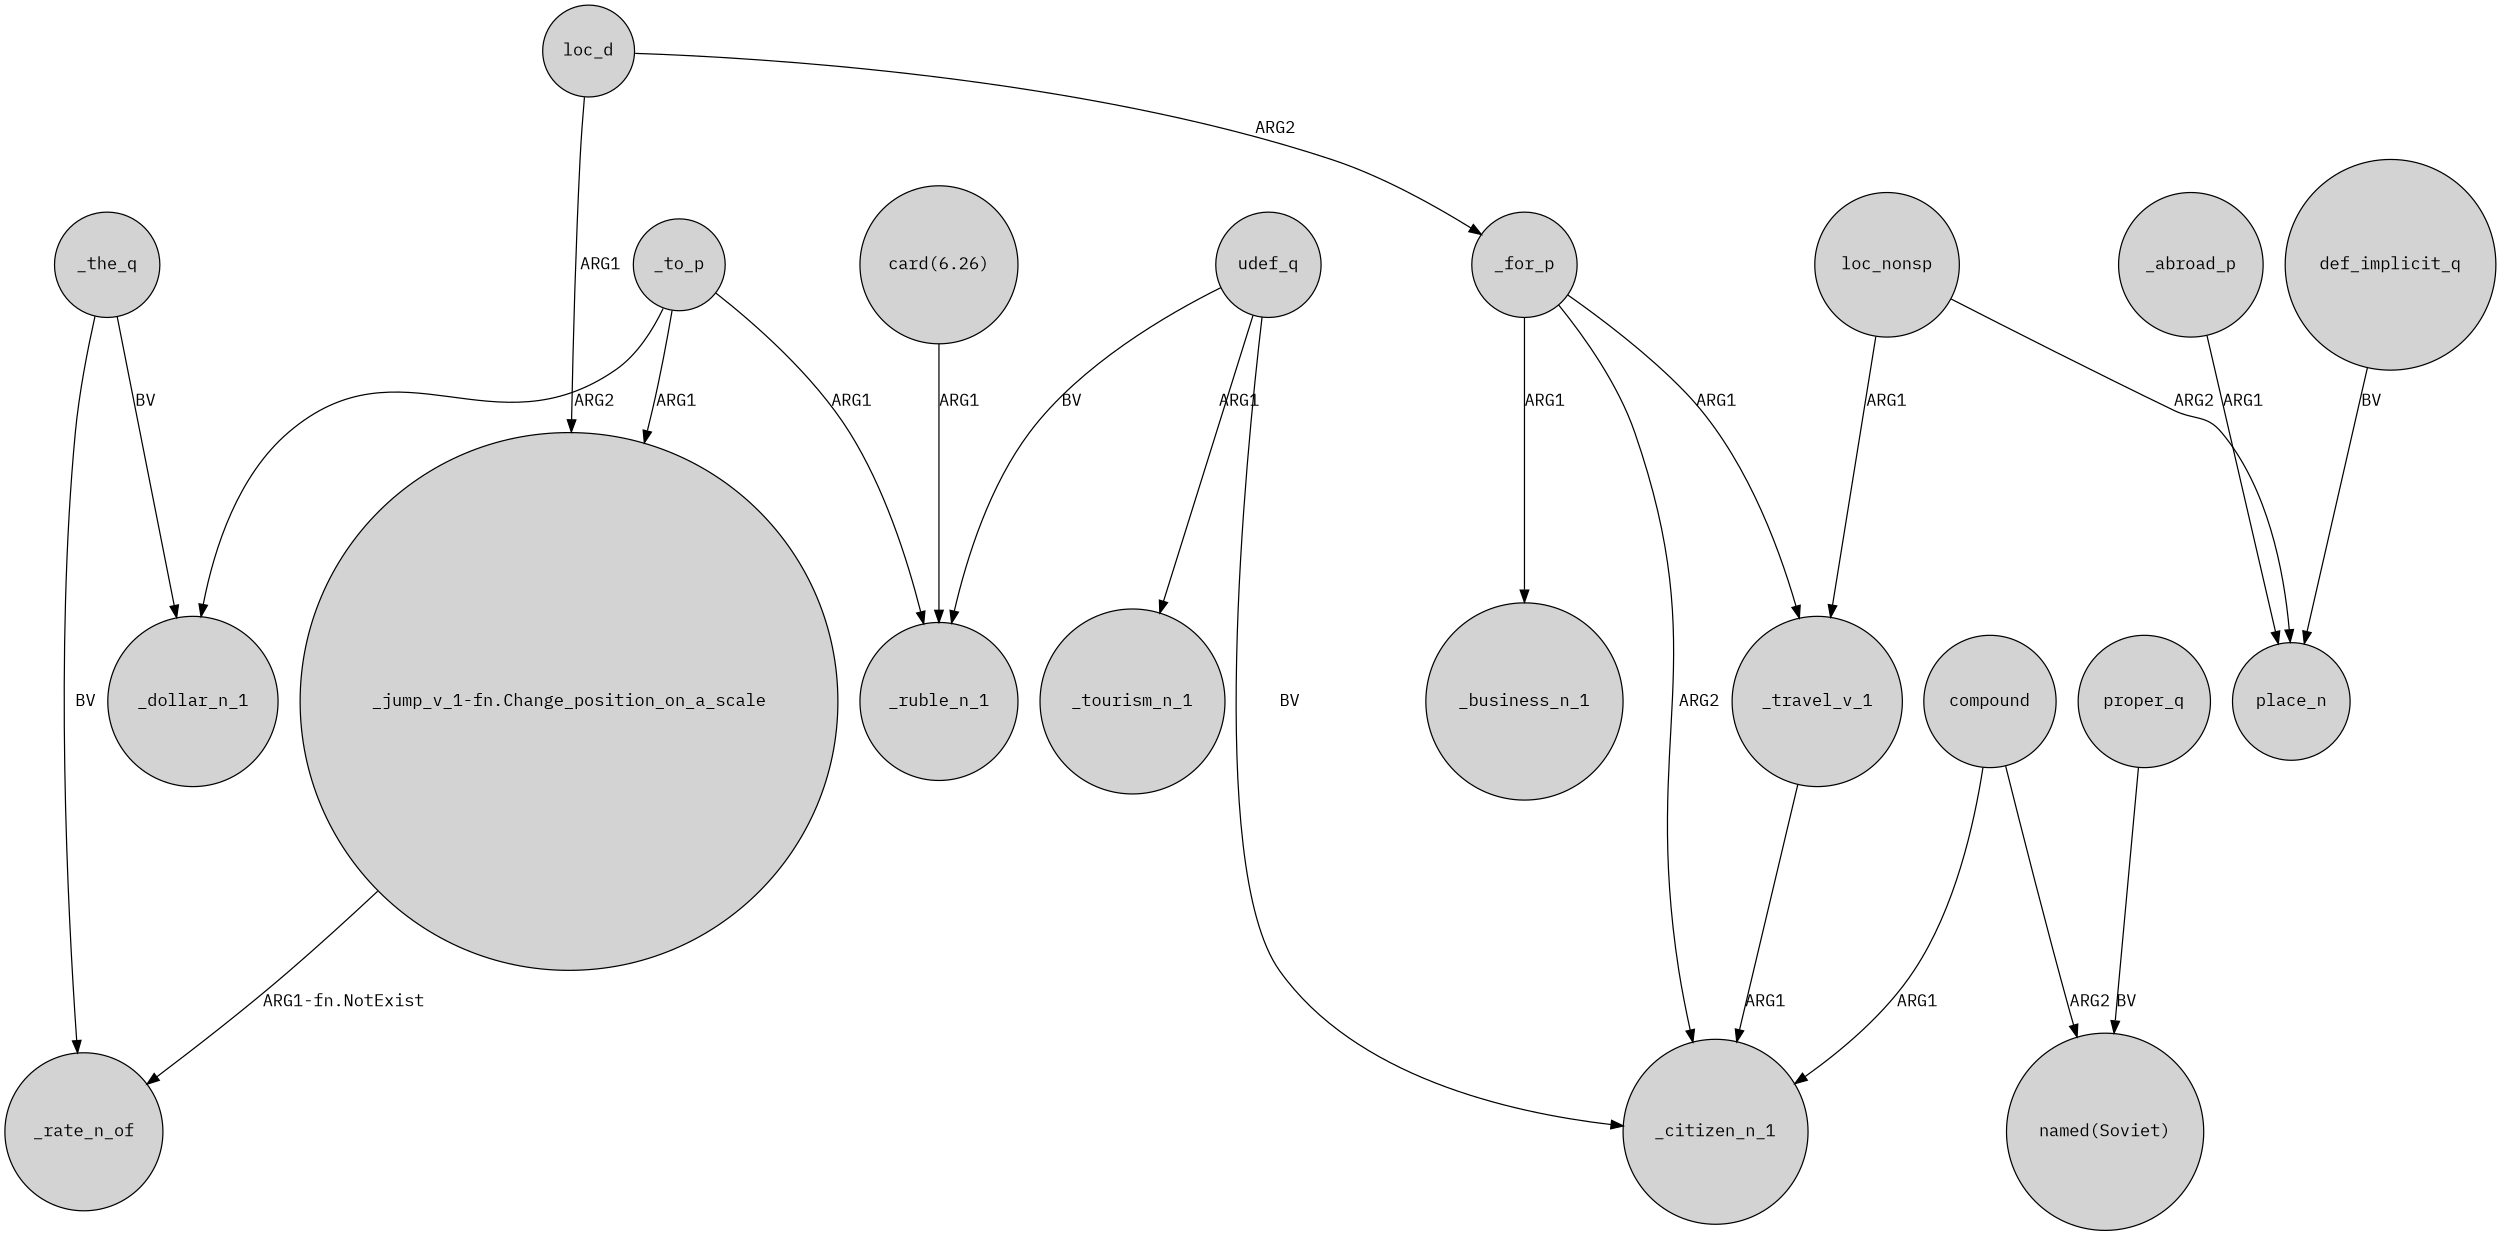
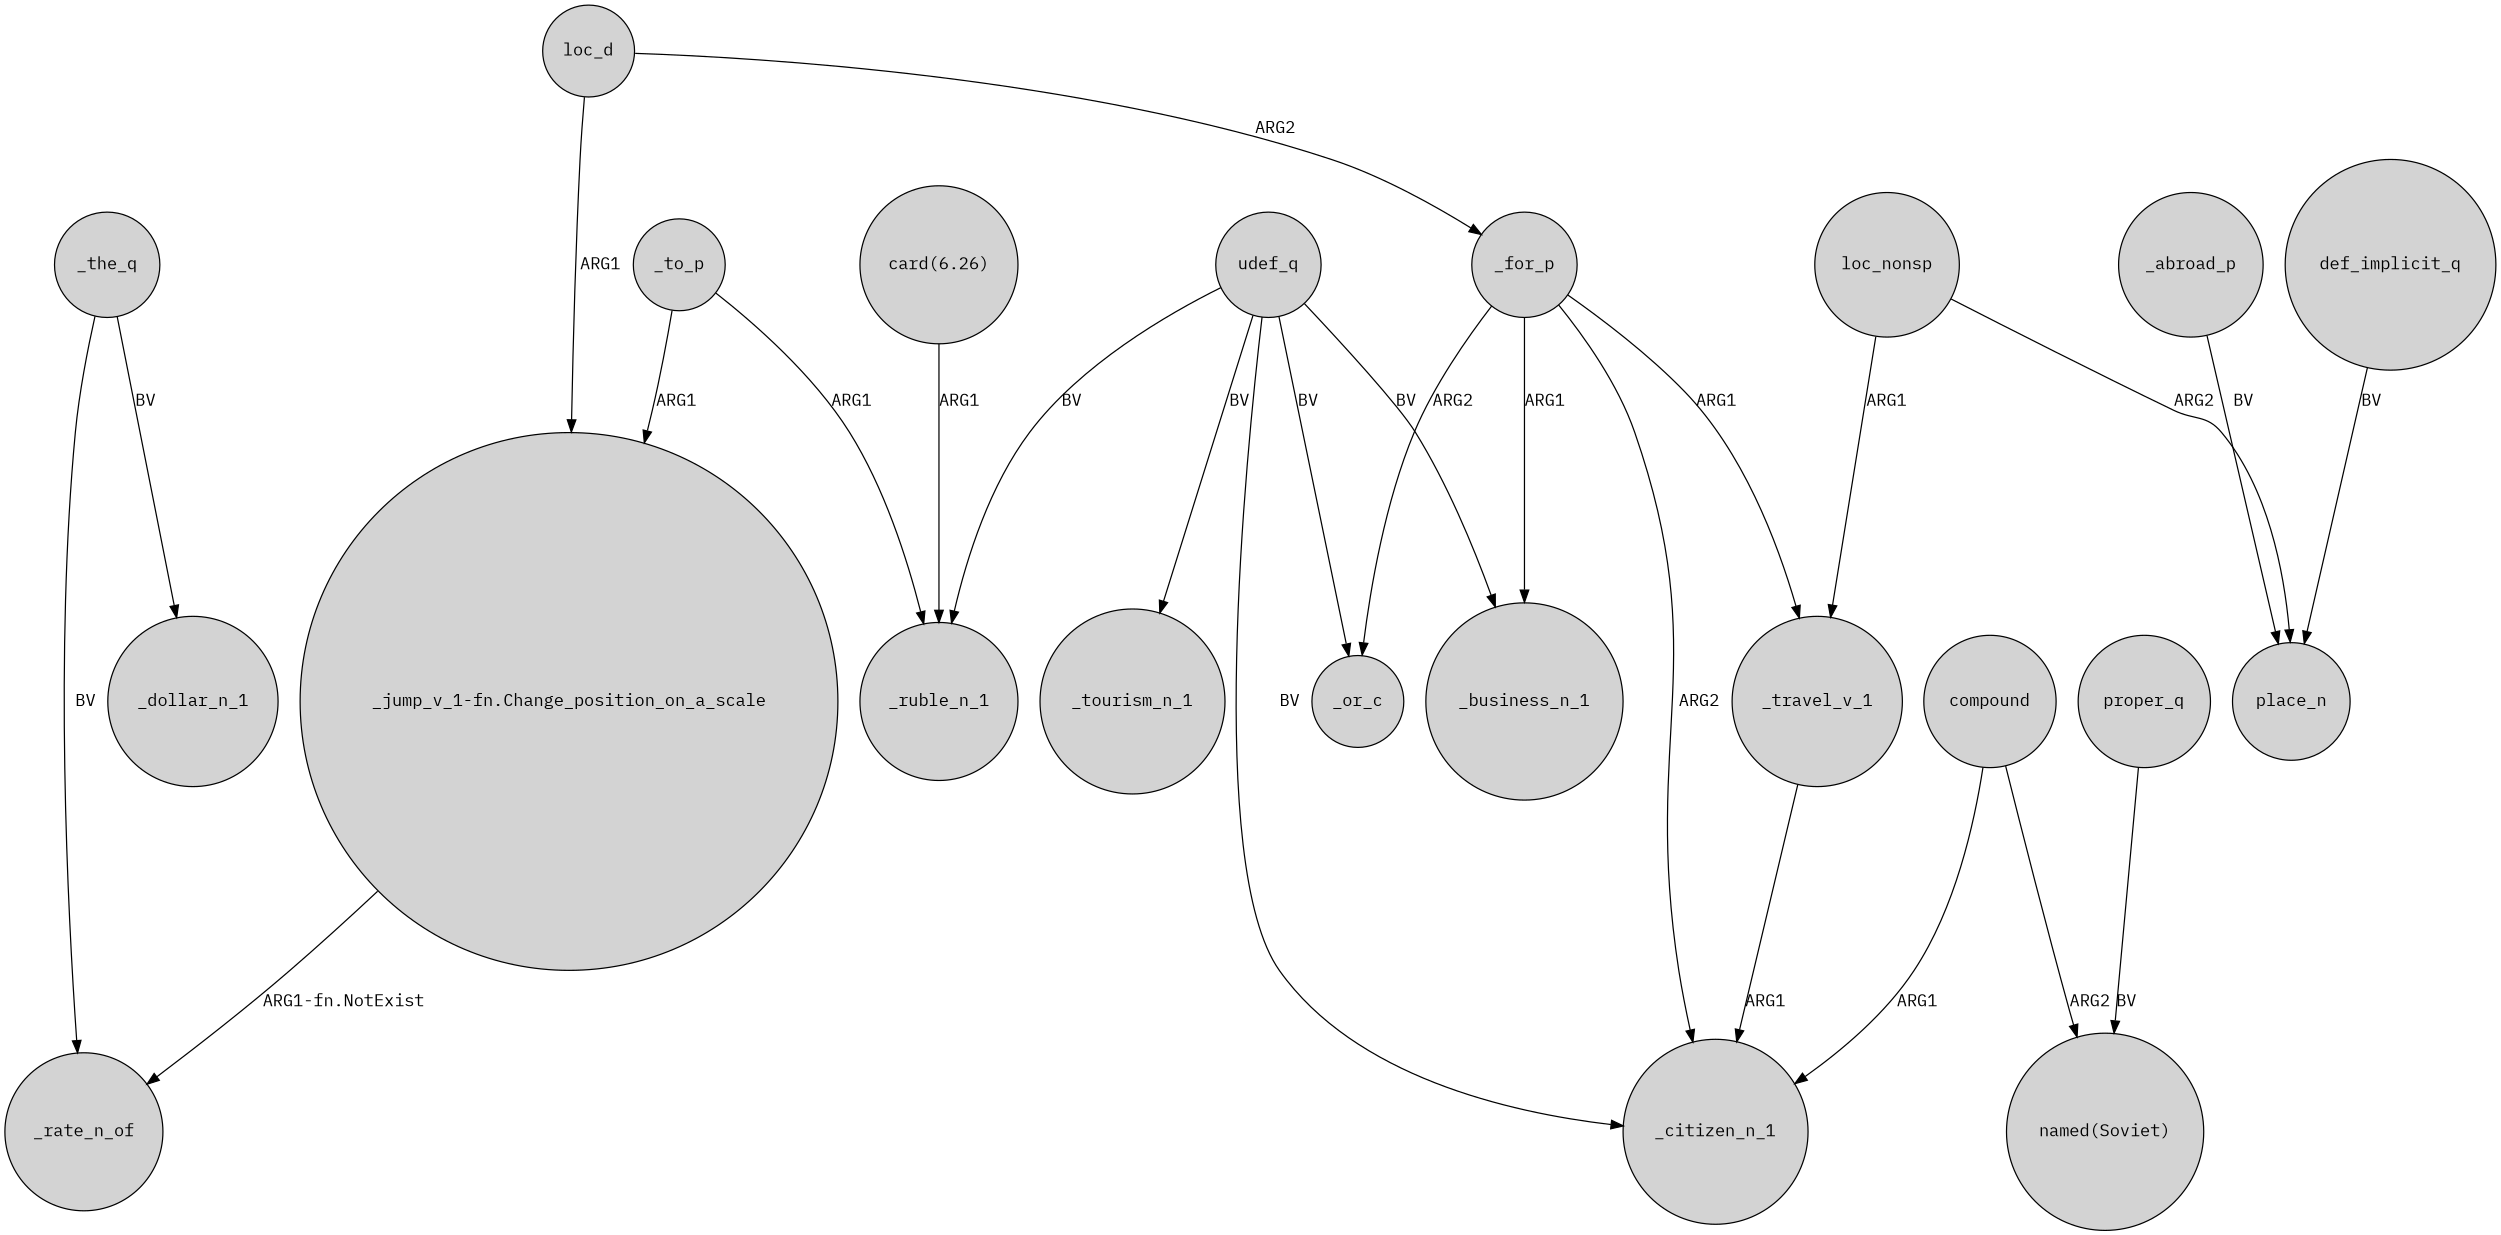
edge "_to_p" -> "_dollar_n_1": removed, label "ARG2"
edge "udef_q" -> "_tourism_n_1": label "ARG1" -> "BV"
edge "_abroad_p" -> "place_n": label "ARG1" -> "BV"
edge "udef_q" -> "_business_n_1": added, label "BV"
node "_or_c": added
